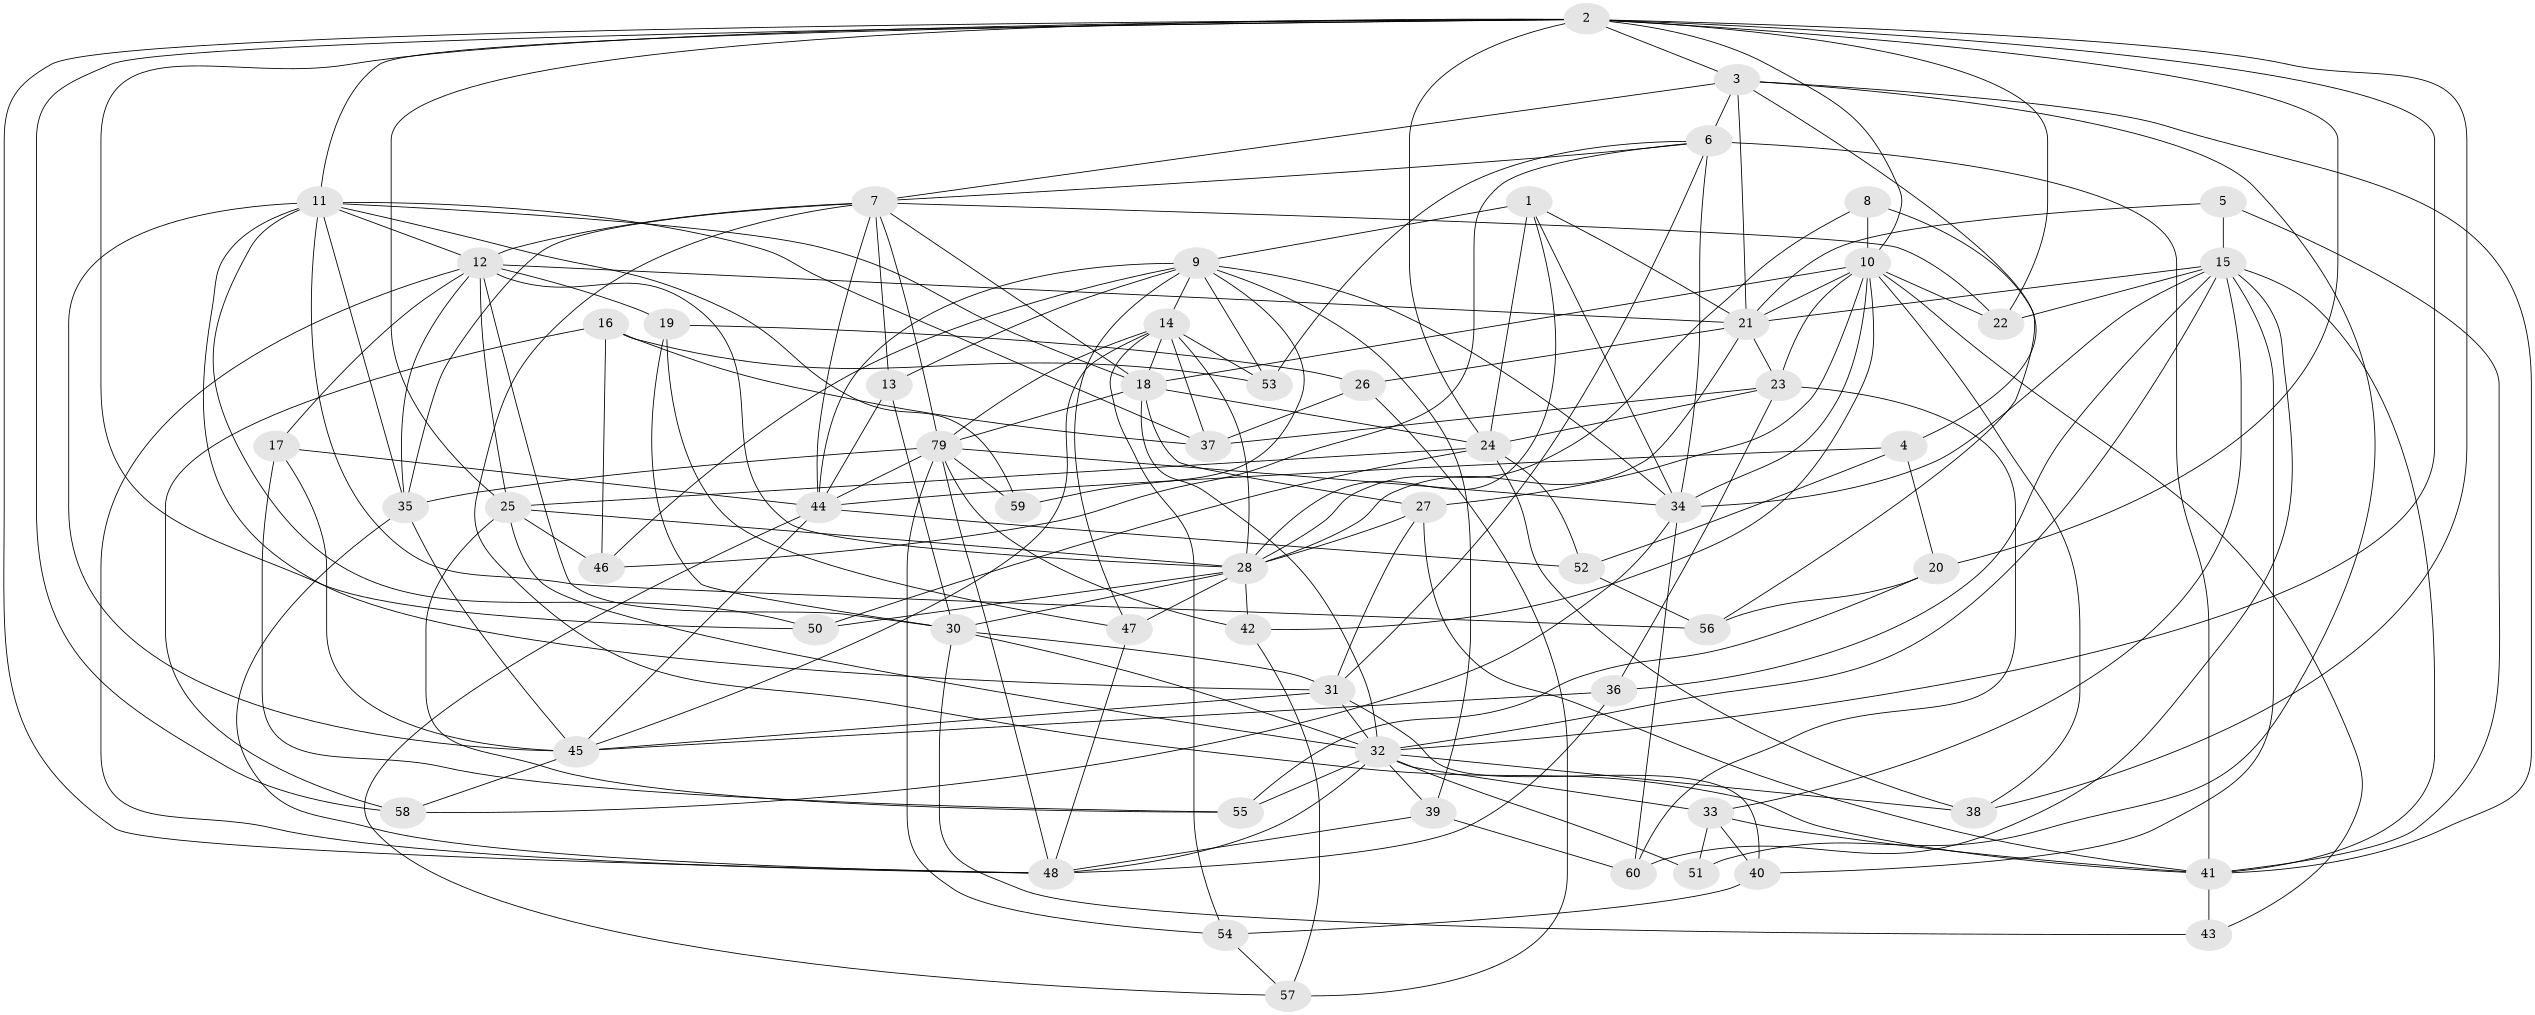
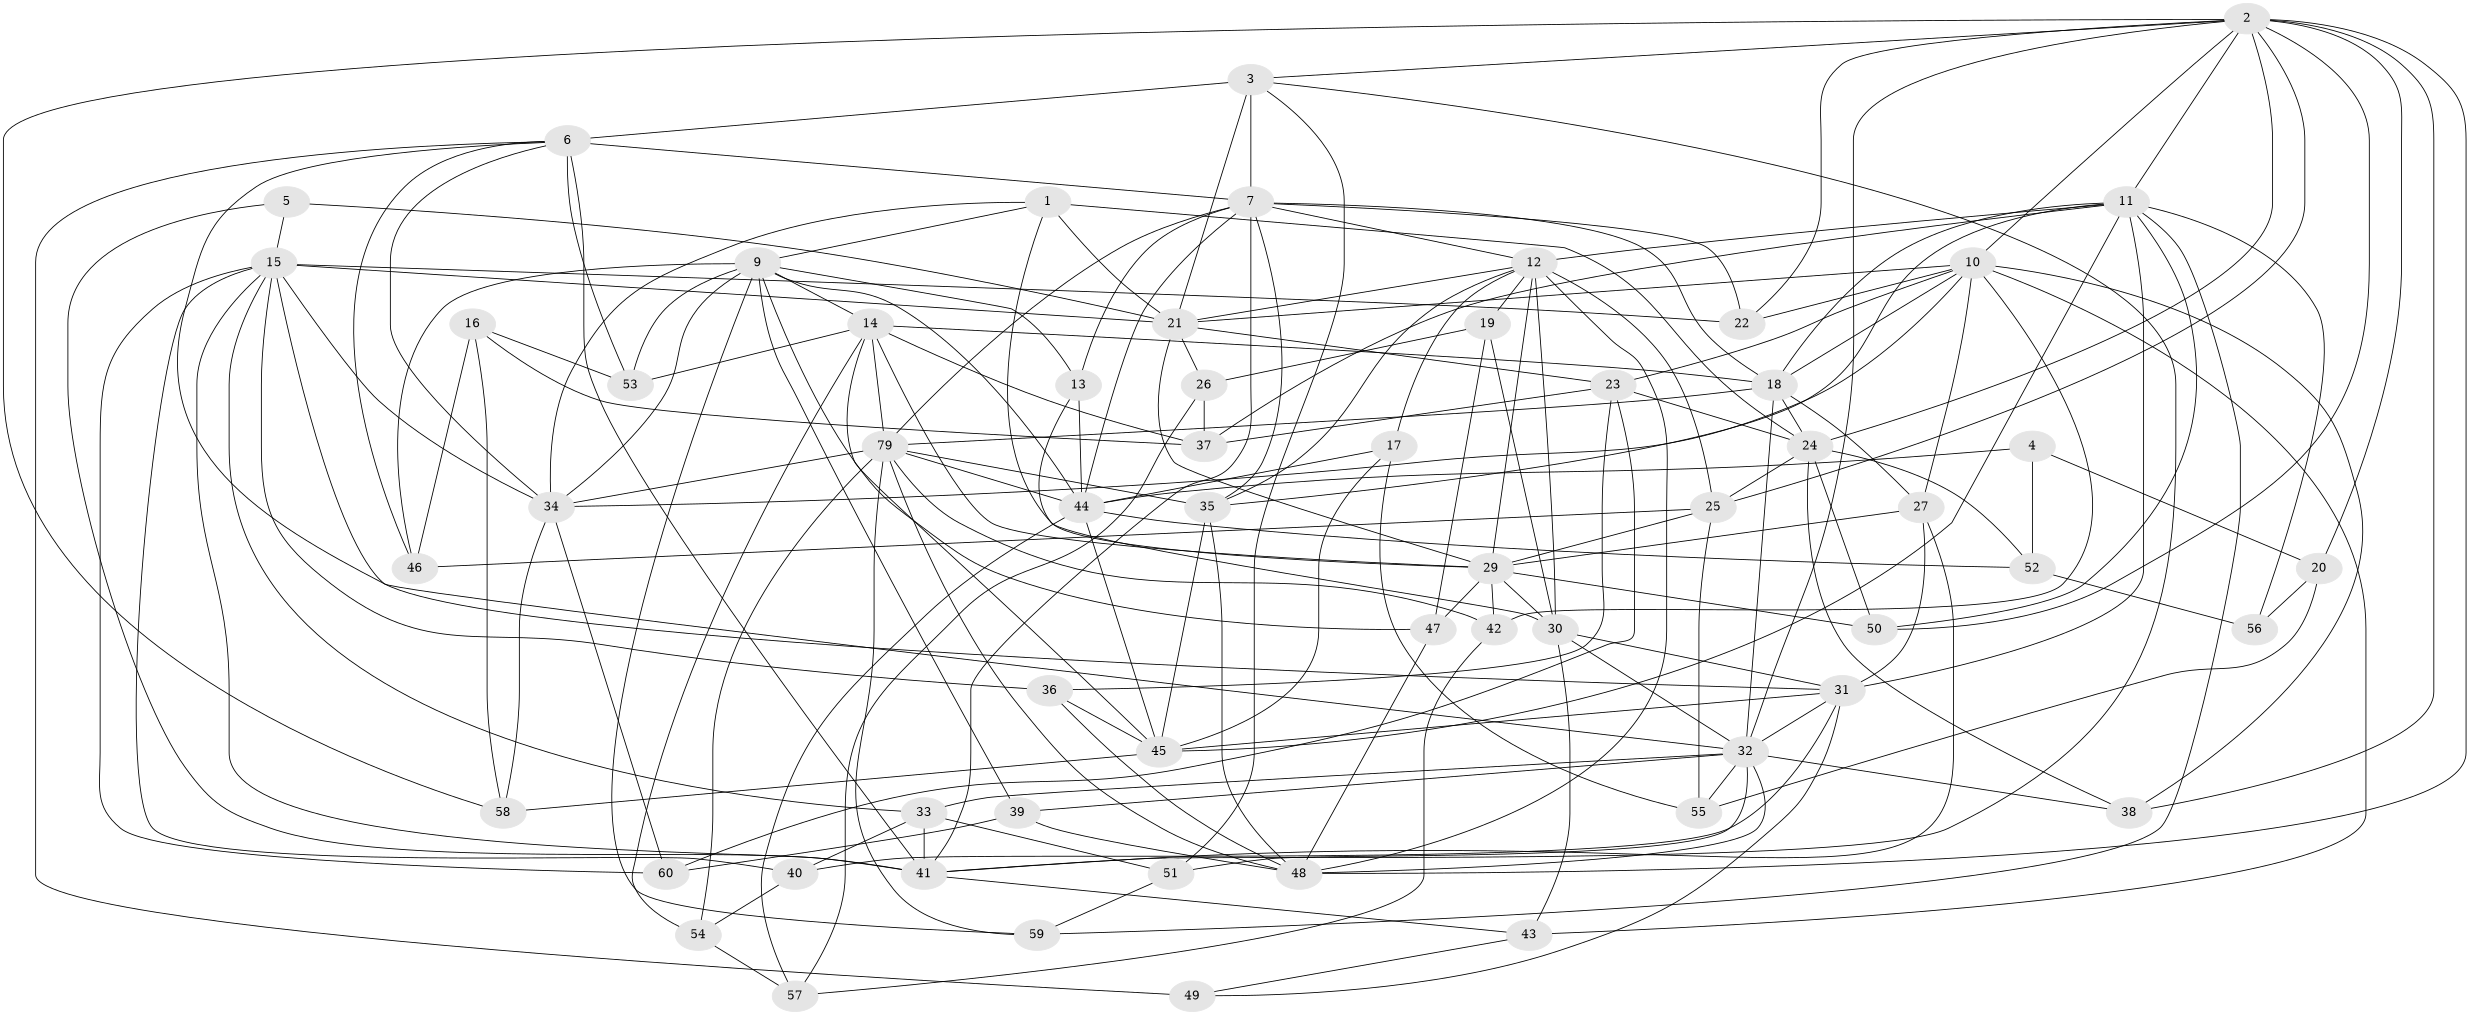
node "8": removed
edge "3" -- "4": removed
node "28": label "28" -> "29"
edge "25" -- "32": removed
edge "51" -- "59": added
node "49": added
